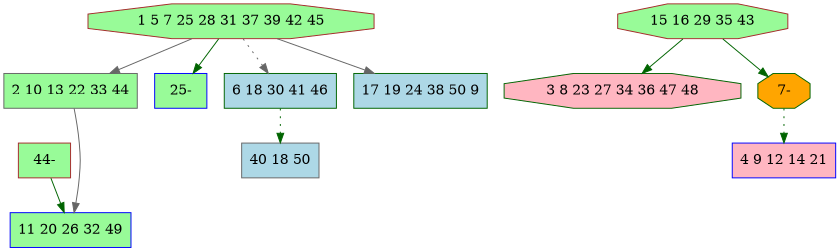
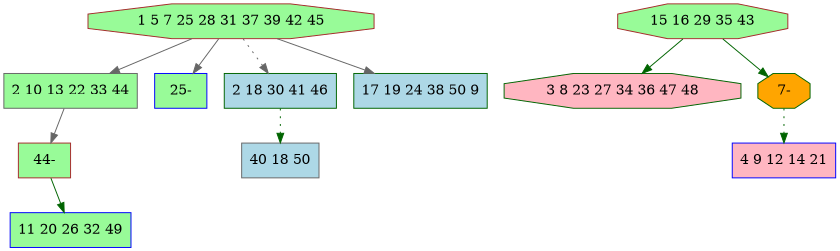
edge "1 5 7 25 28 31 37 39 42 45" -> "25-": color darkgreen -> gray40
node "6 18 30 41 46": label "6 18 30 41 46" -> "2 18 30 41 46"
edge "2 10 13 22 33 44" -> "11 20 26 32 49": now "2 10 13 22 33 44" -> "44-"
